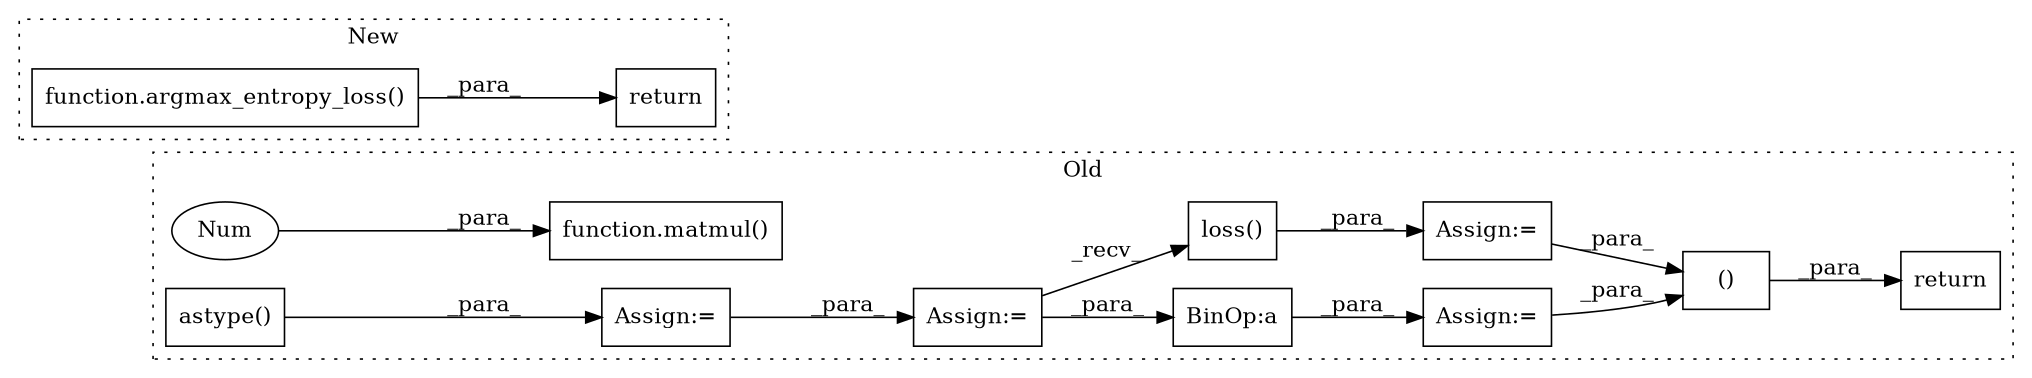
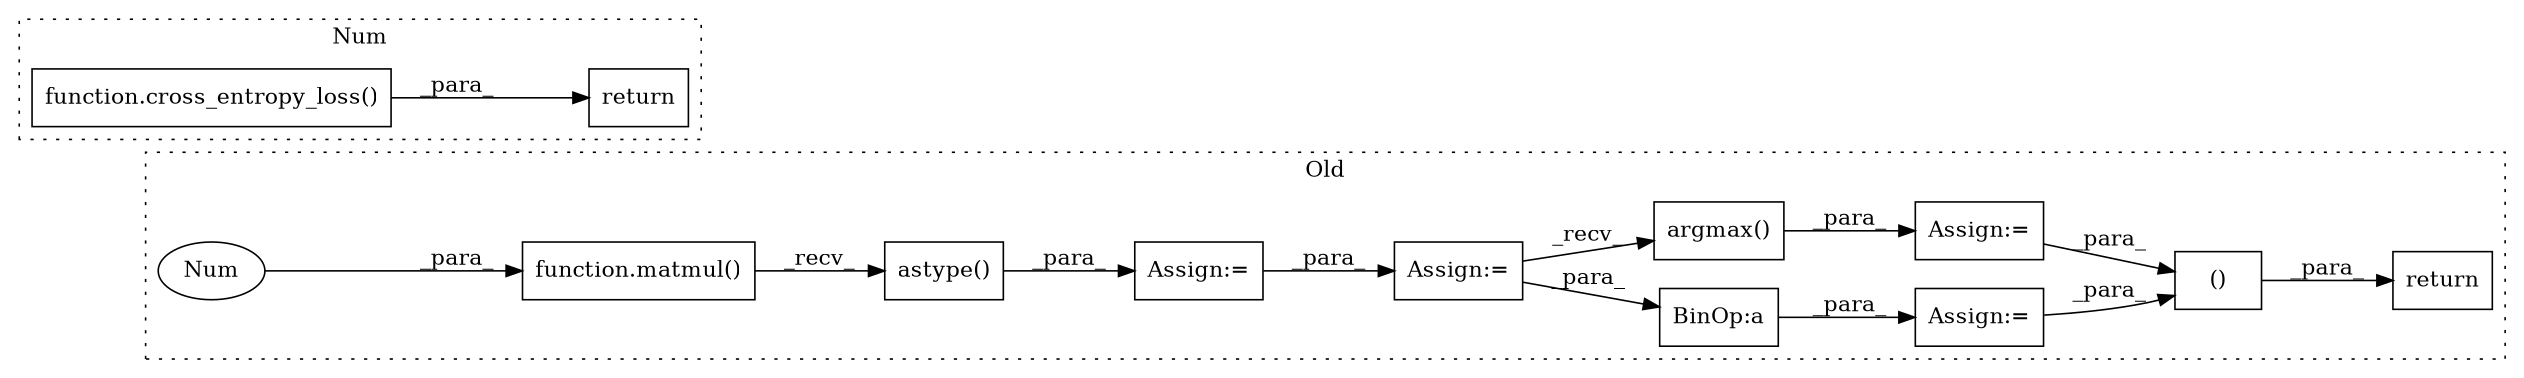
cluster "New": label "New" -> "Num"
node "function.argmax_entropy_loss()": label "function.argmax_entropy_loss()" -> "function.cross_entropy_loss()"
node "loss()": label "loss()" -> "argmax()"
edge "function.matmul()" -> "astype()": added, label "_recv_"
